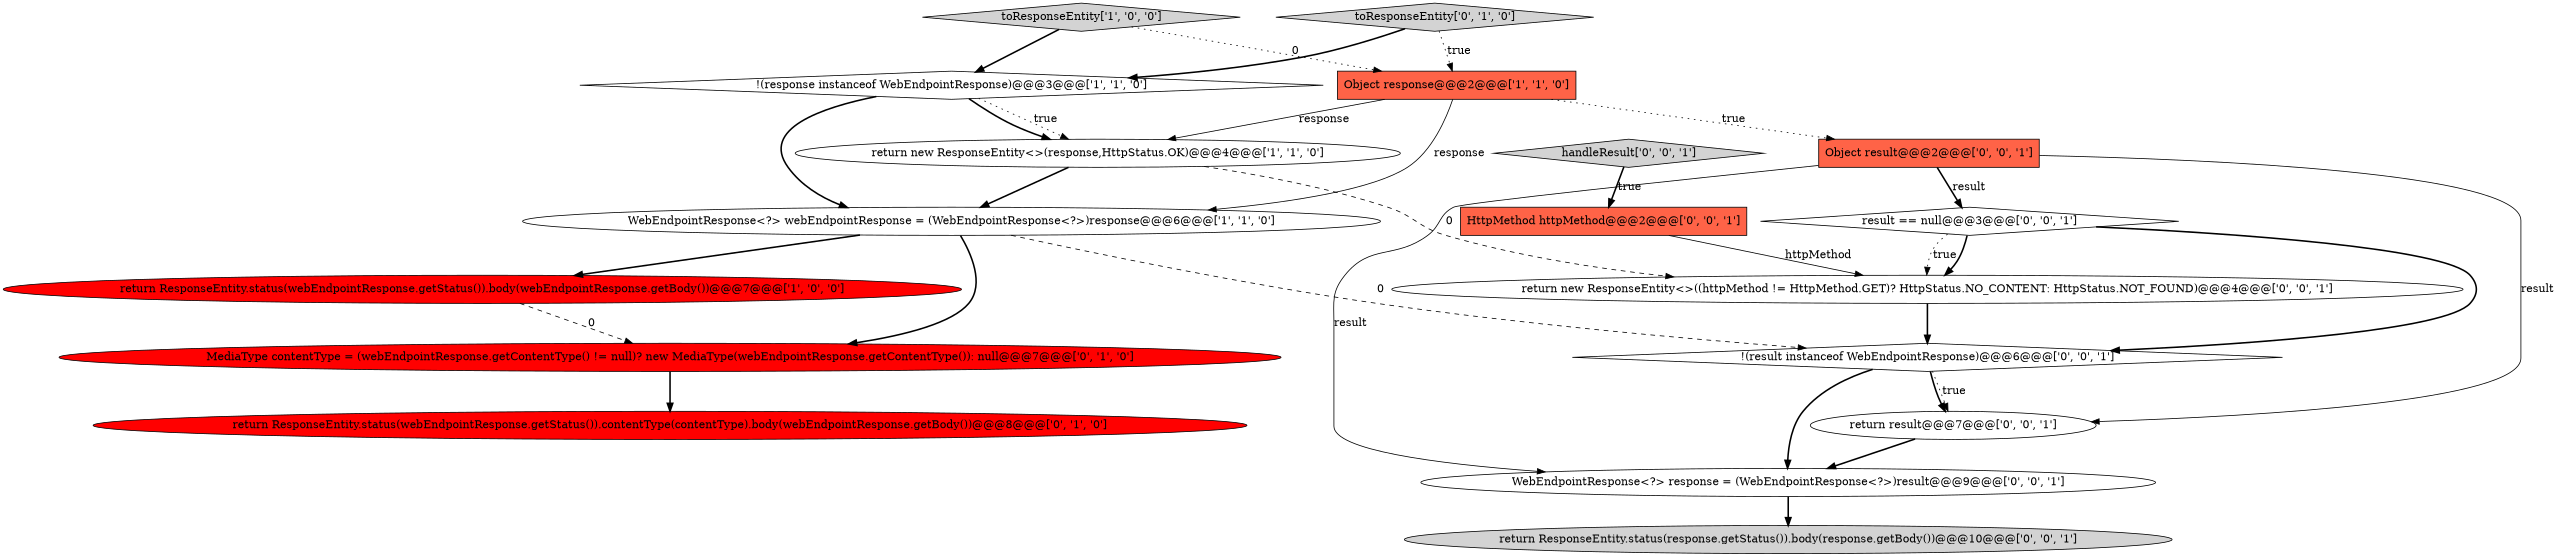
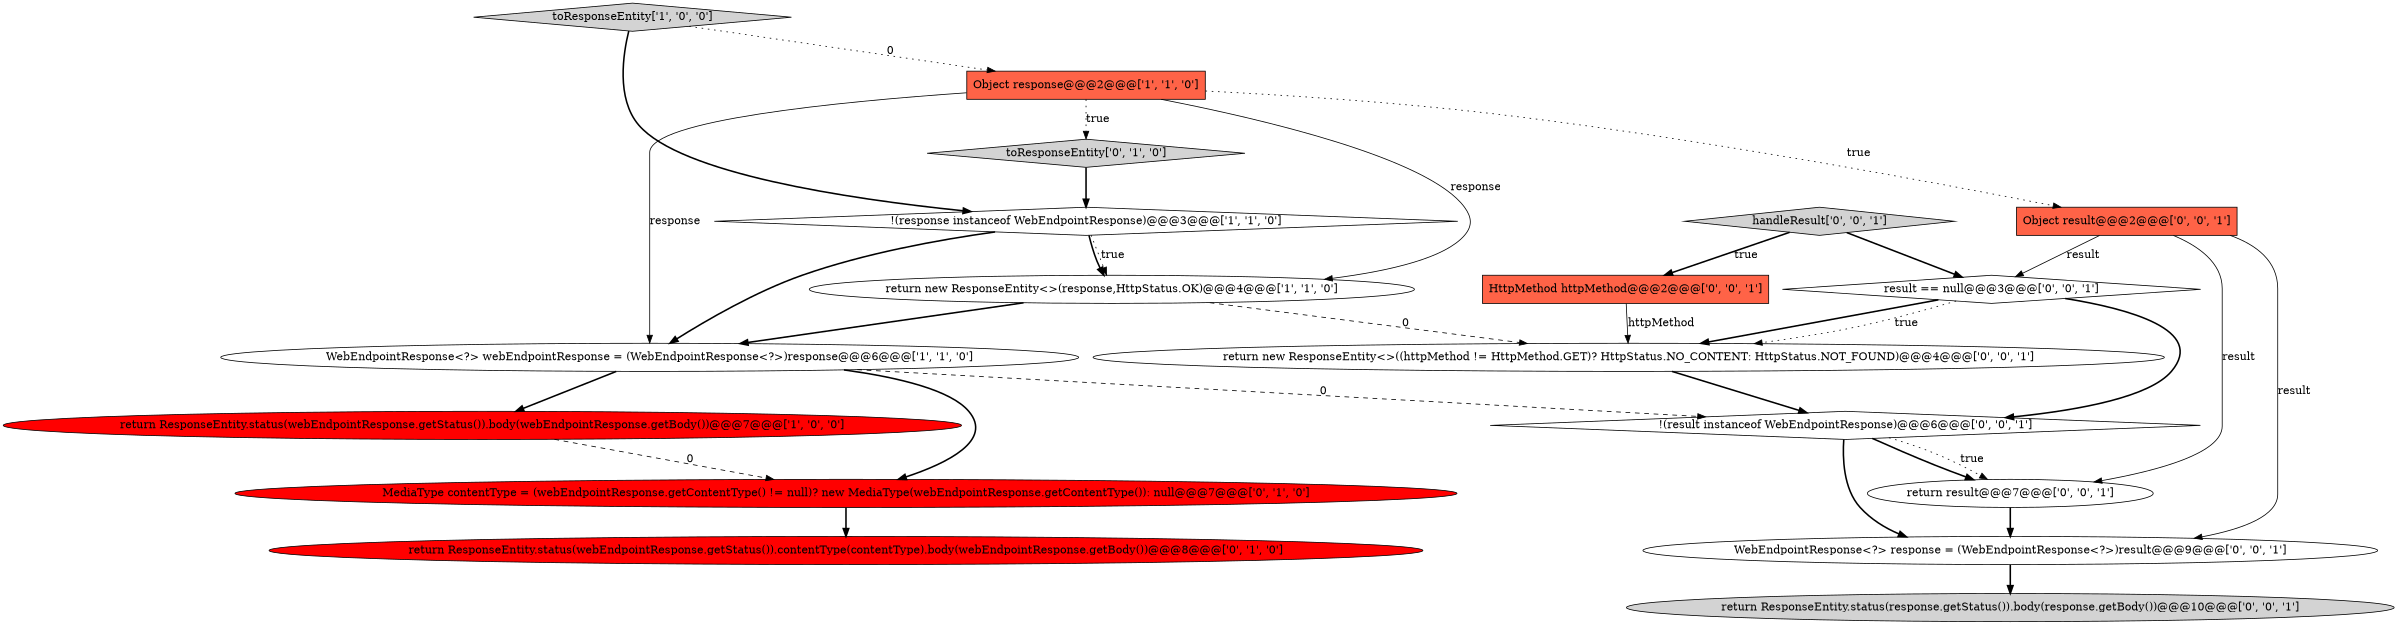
edge "toResponseEntity['0', '1', '0']" -> "Object response@@@2@@@['1', '1', '0']": reversed
edge "Object result@@@2@@@['0', '0', '1']" -> "result == null@@@3@@@['0', '0', '1']": style bold -> solid
edge "handleResult['0', '0', '1']" -> "result == null@@@3@@@['0', '0', '1']": added
